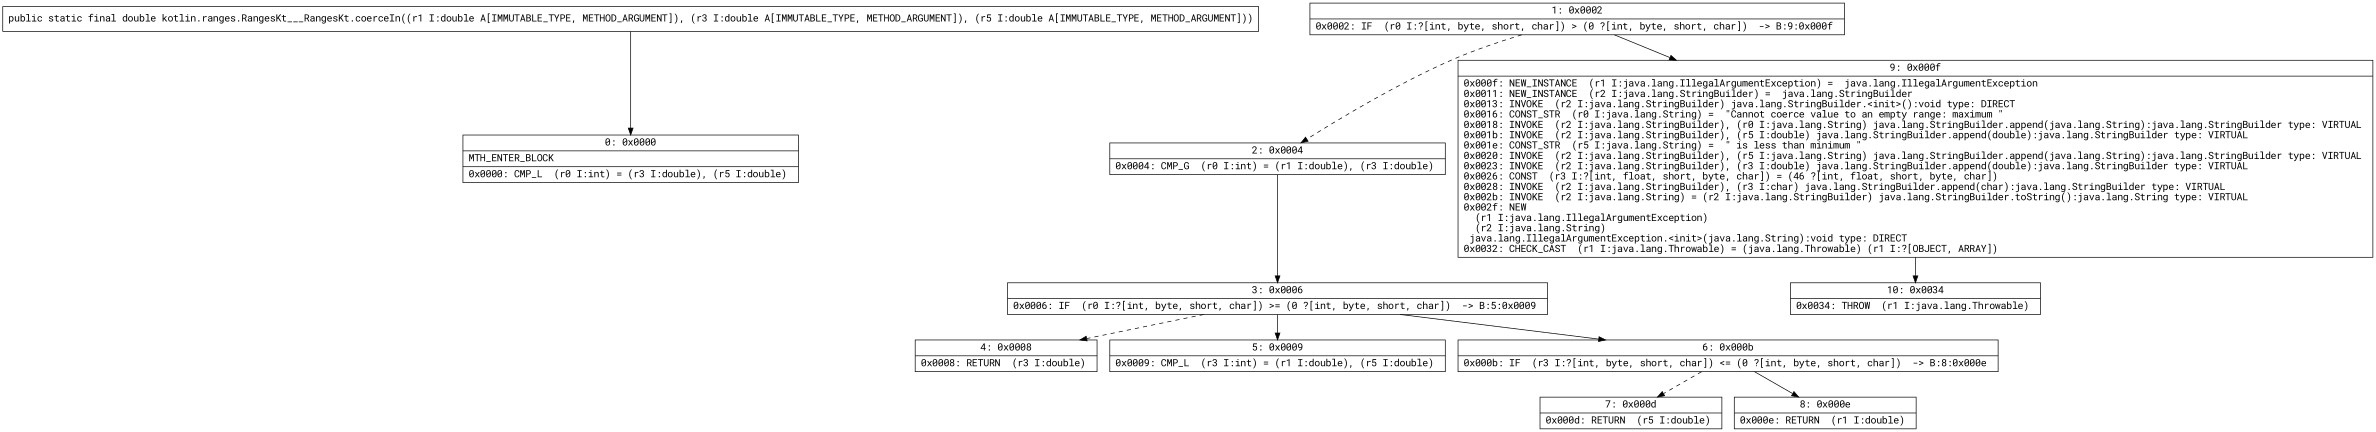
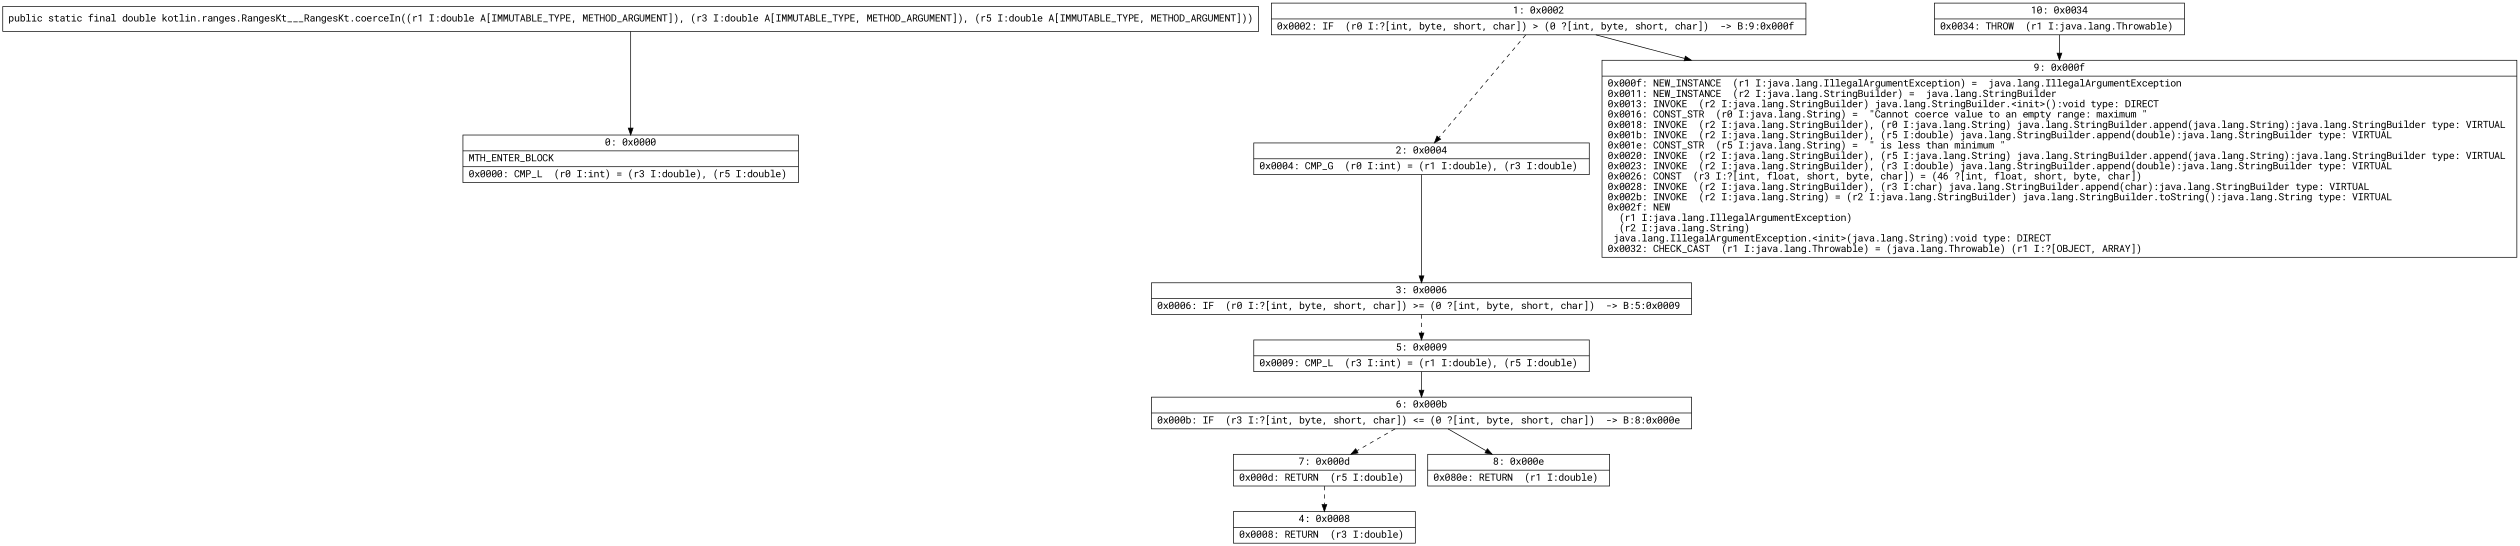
edge "9: 0x000f" -> "10: 0x0034": reversed
edge "3: 0x0006" -> "5: 0x0009": style solid -> dashed
edge "3: 0x0006" -> "4: 0x0008": now "7: 0x000d" -> "4: 0x0008"
edge "3: 0x0006" -> "6: 0x000b": now "5: 0x0009" -> "6: 0x000b"
node "8: 0x000e": text "0x000e: RETURN  (r1 I:double)" -> "0x080e: RETURN  (r1 I:double)"
